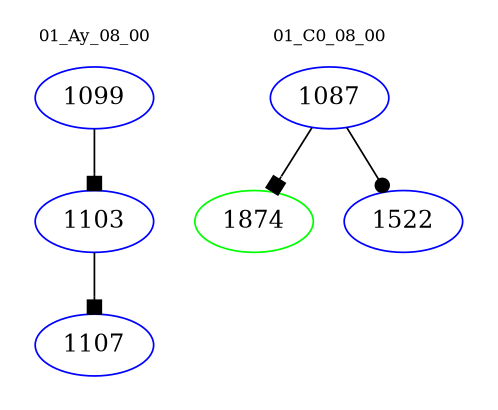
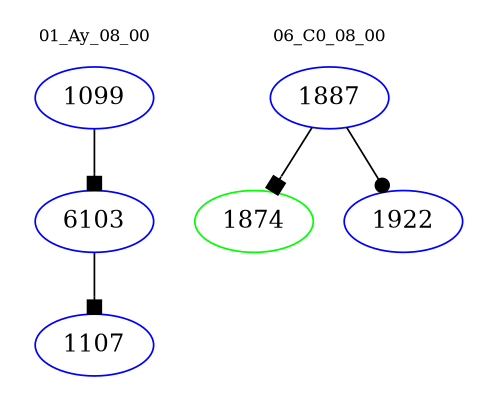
cluster "01_C0_08_00": label "01_C0_08_00" -> "06_C0_08_00"
node "1087": label "1087" -> "1887"
node "1103": label "1103" -> "6103"
node "1522": label "1522" -> "1922"
